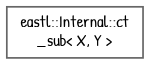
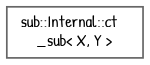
node "eastl::Internal::ct _sub< X, Y >": label "eastl::Internal::ct _sub< X, Y >" -> "sub::Internal::ct _sub< X, Y >"
